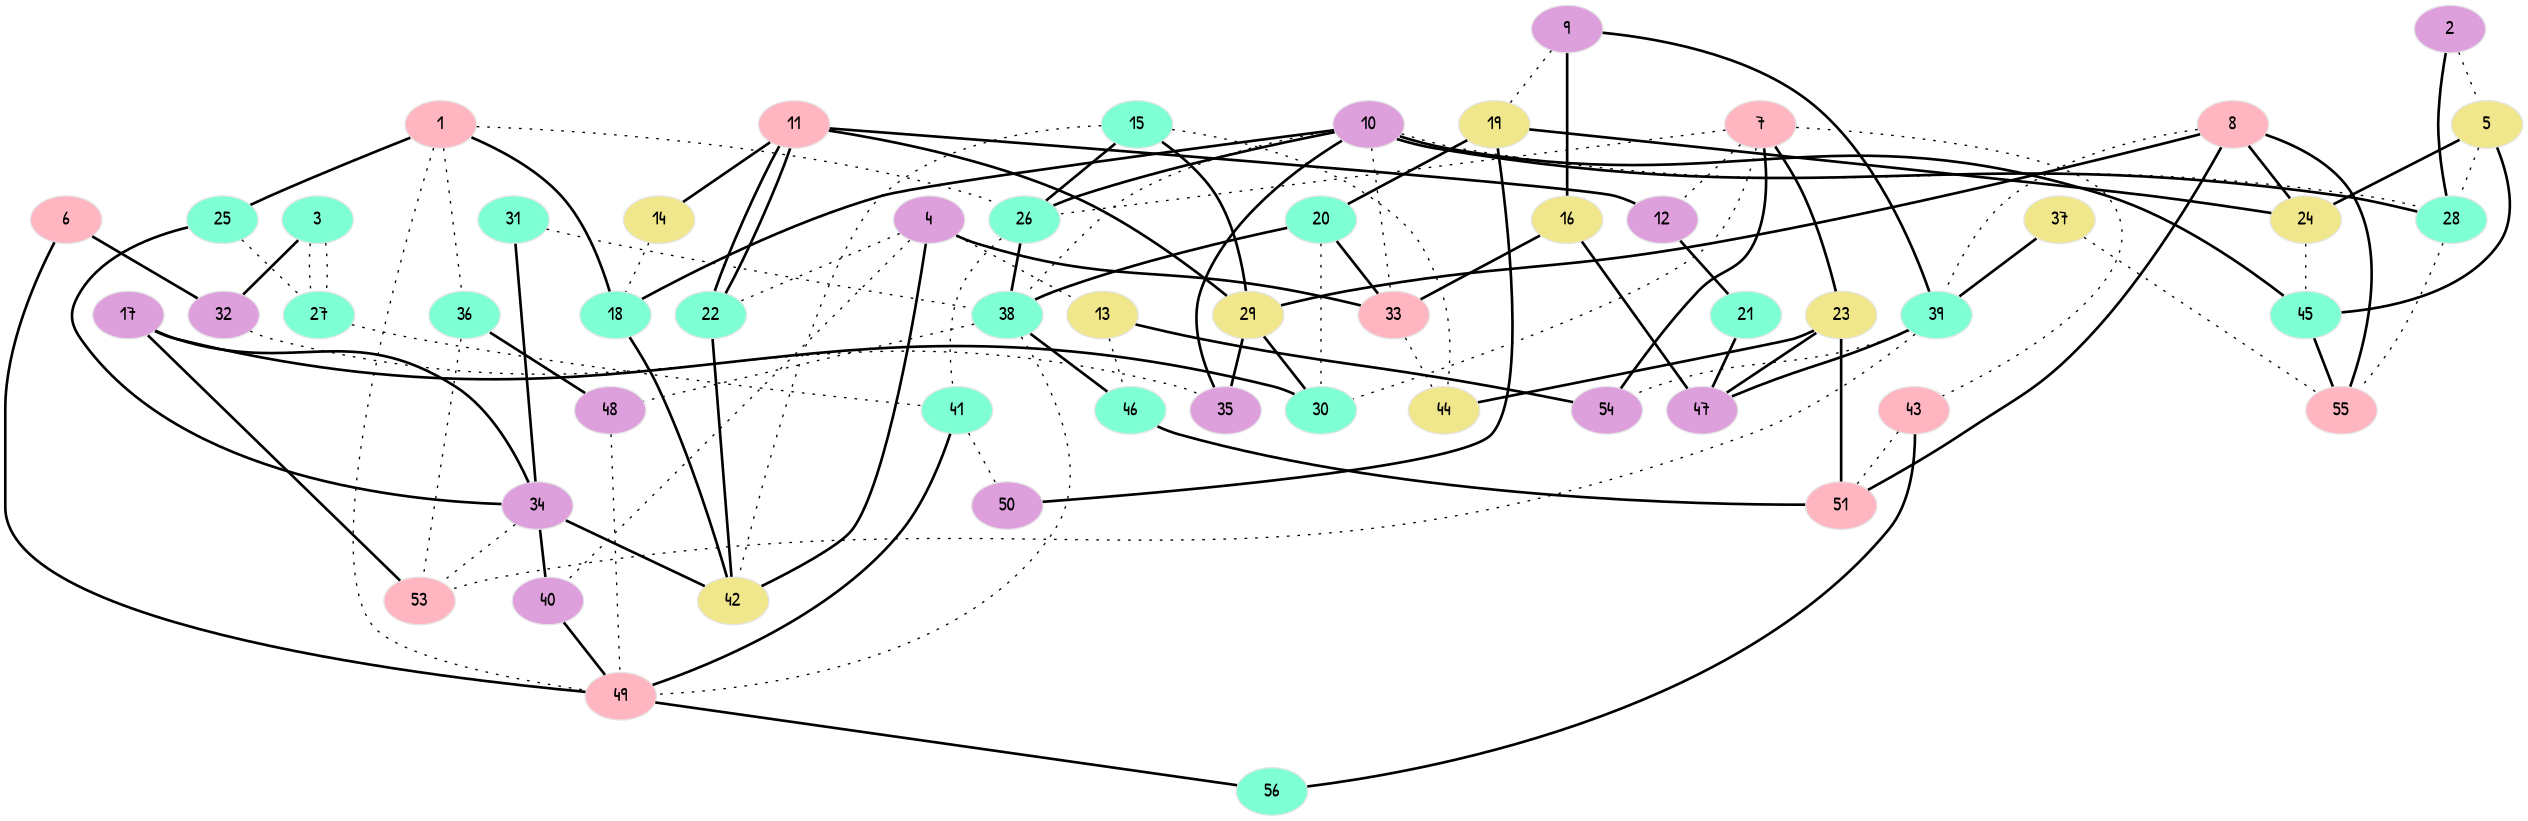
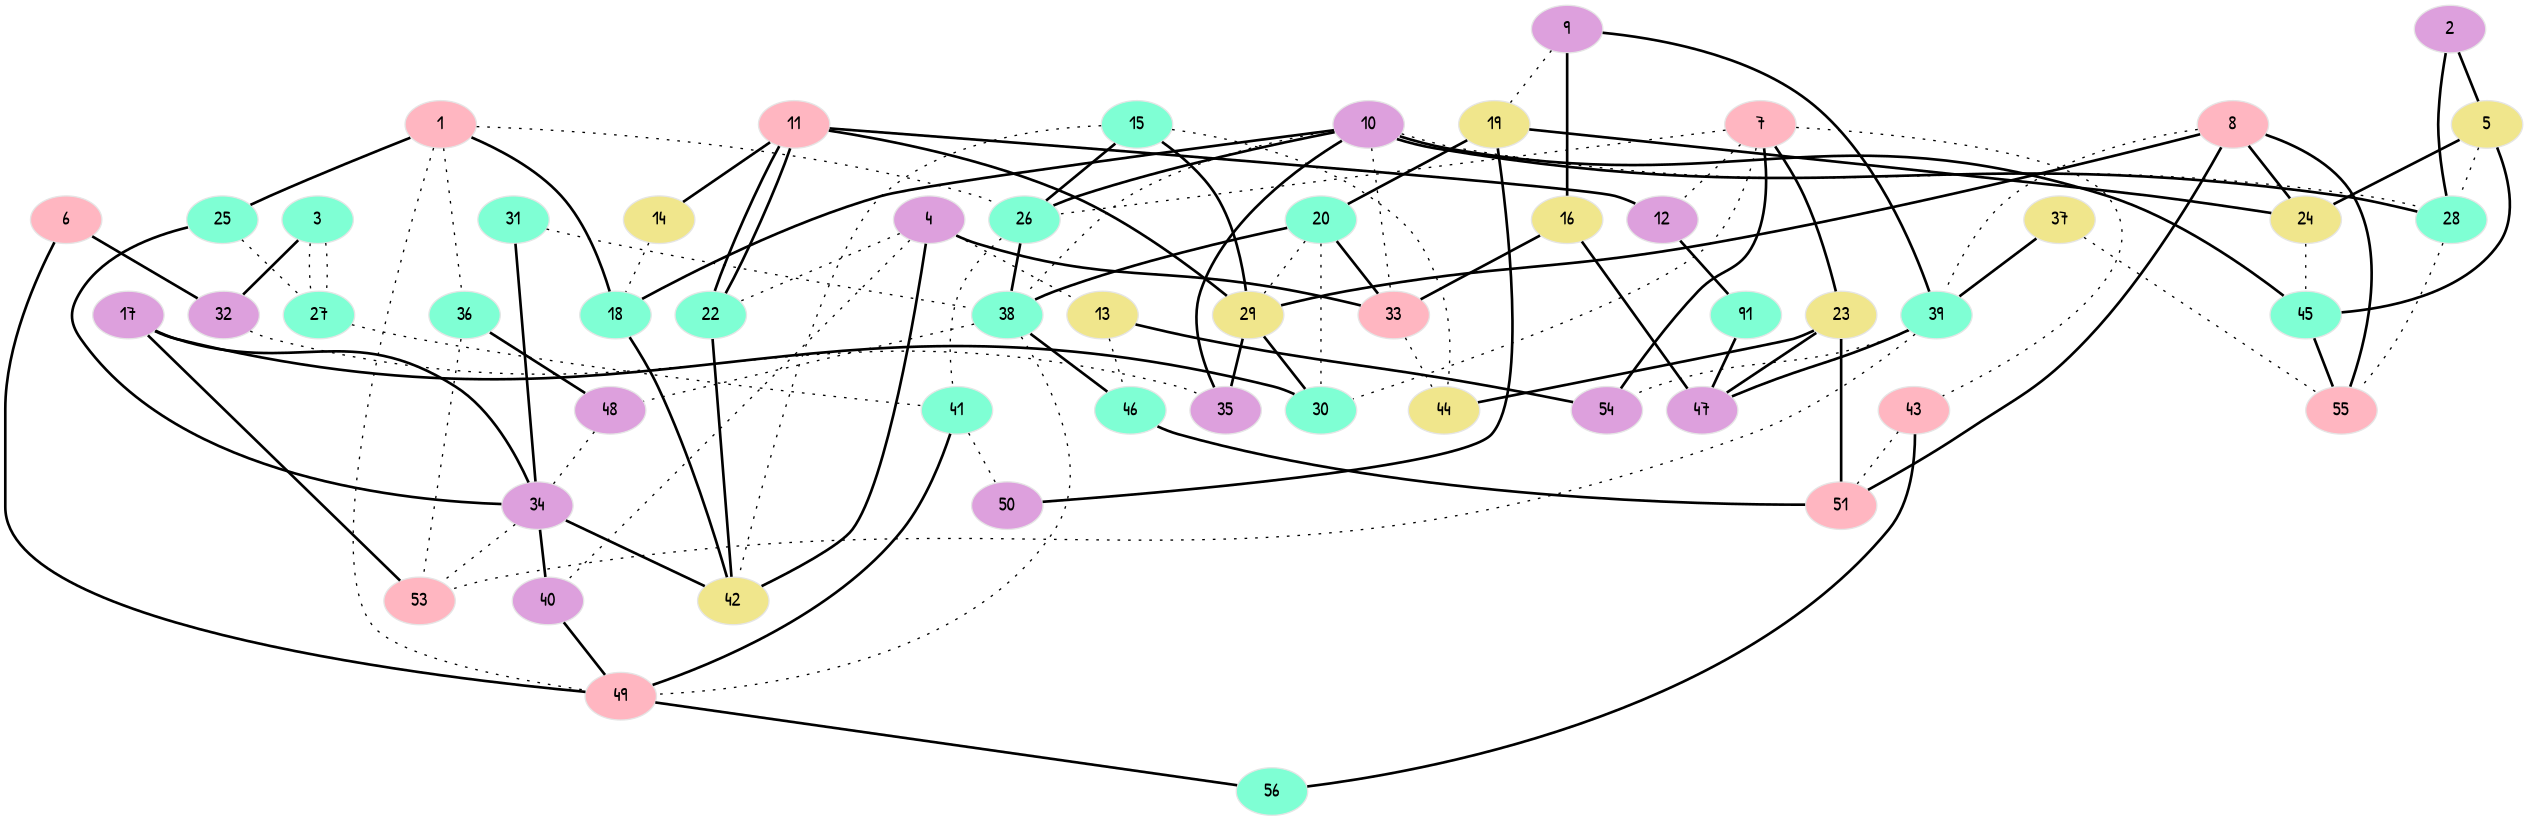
edge "2" -- "5": style dotted -> bold
edge "20" -- "29": added
node "21": label "21" -> "91"
edge "48" -- "49": now "48" -- "34"
